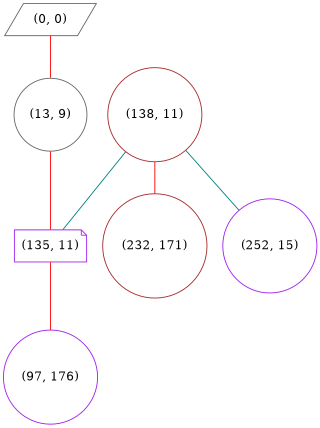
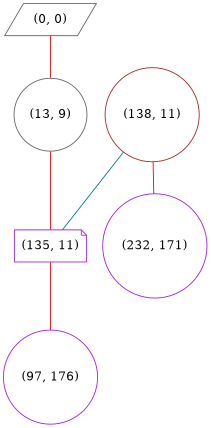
node "(232, 171)": color brown -> purple
node "(252, 15)": removed
